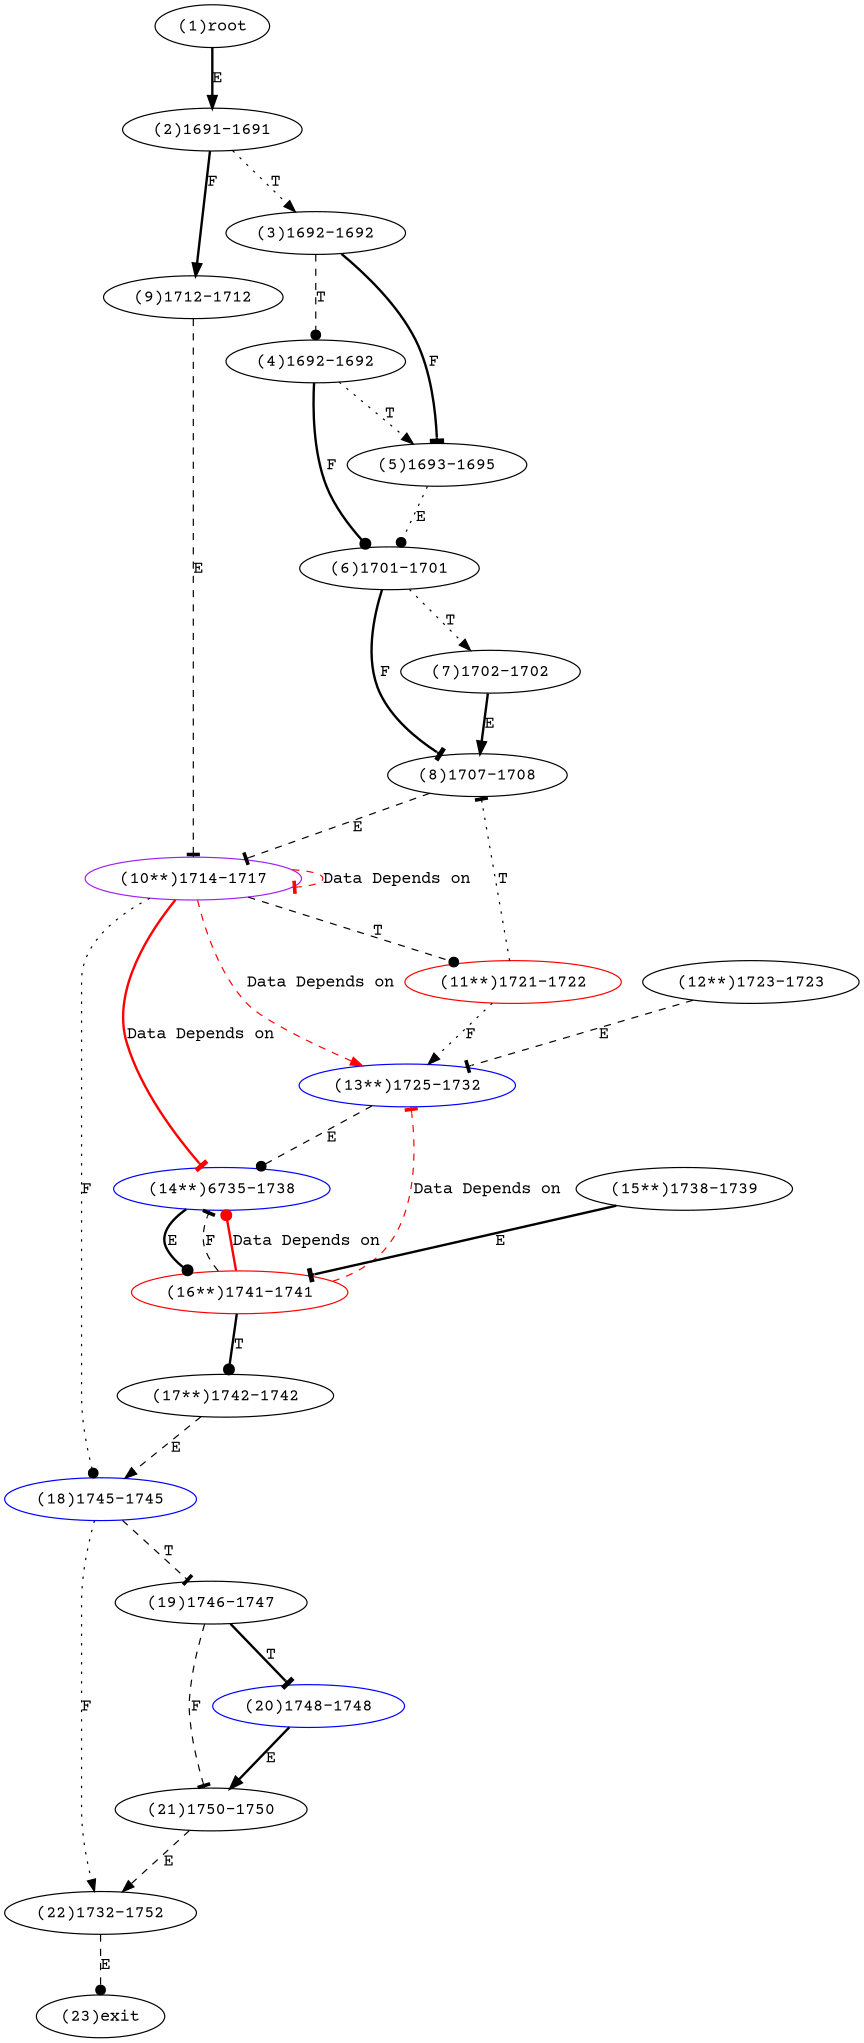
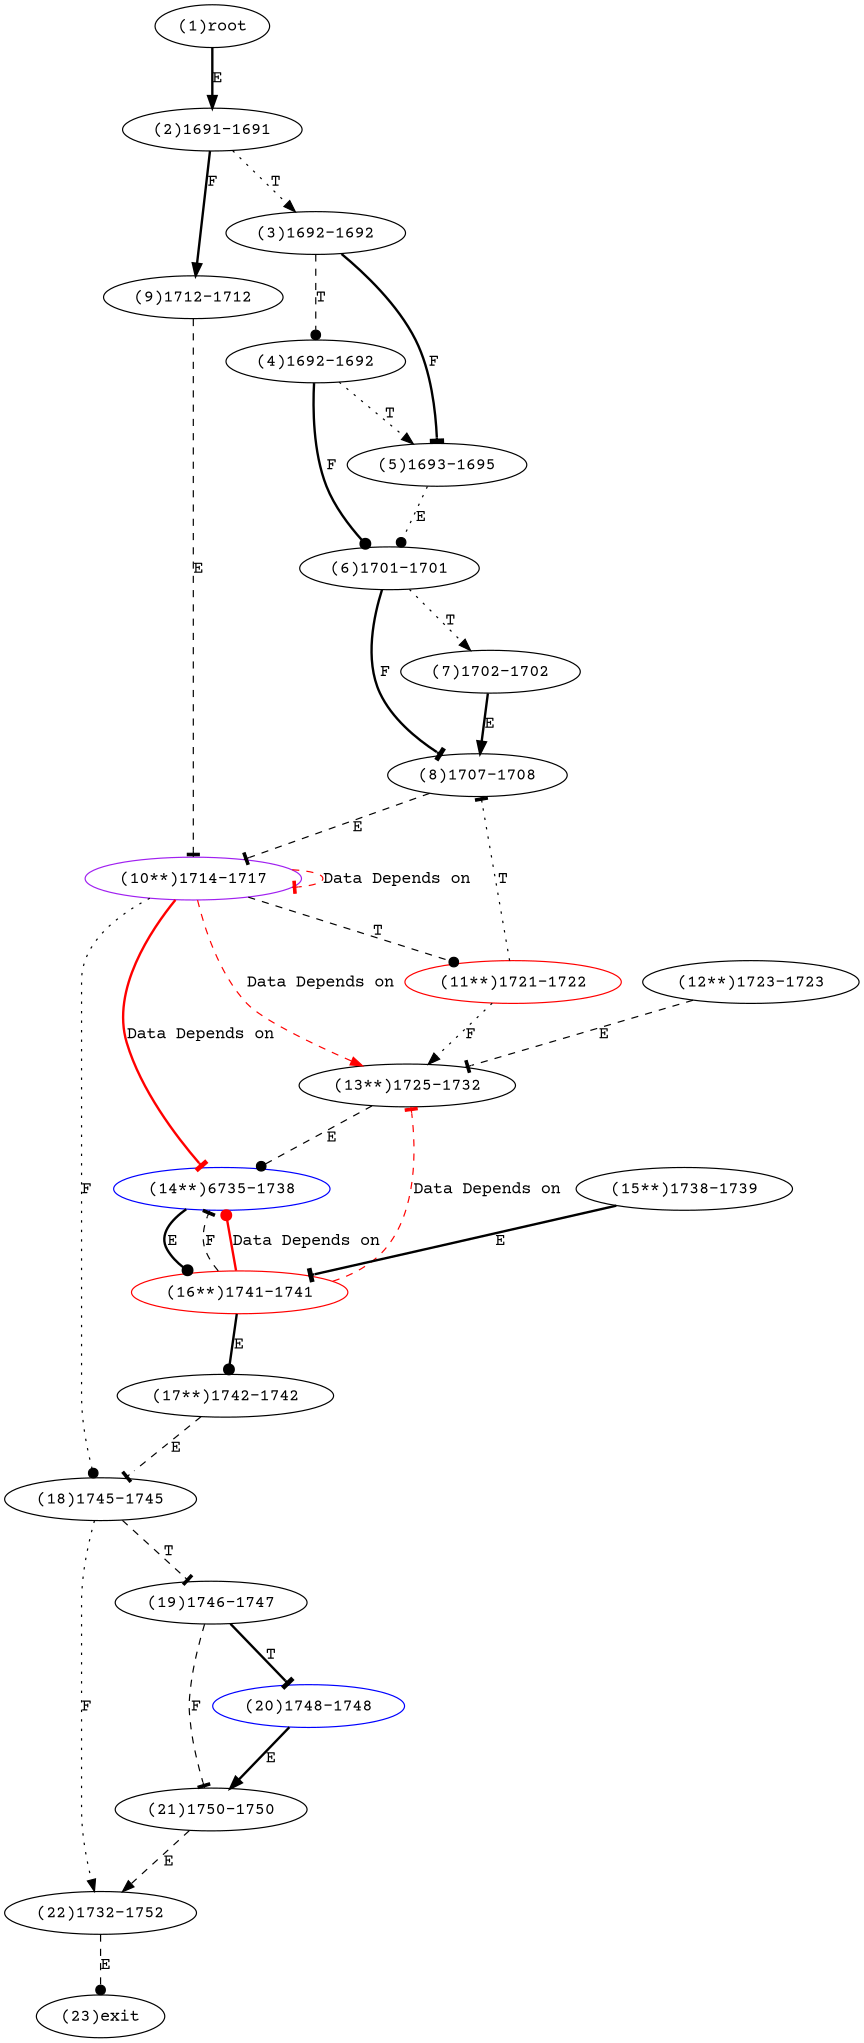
node "(13**)1725-1732": color blue -> black
edge "(16**)1741-1741" -> "(17**)1742-1742": label "T" -> "E"
edge "(17**)1742-1742" -> "(18)1745-1745": arrowhead normal -> tee
node "(18)1745-1745": color blue -> black
